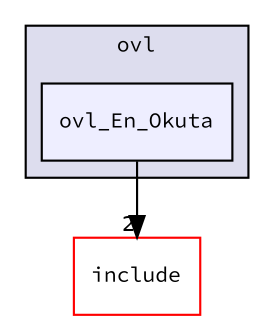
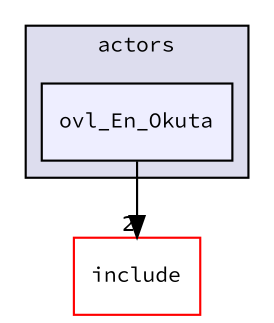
cluster "ovl": label "ovl" -> "actors"
